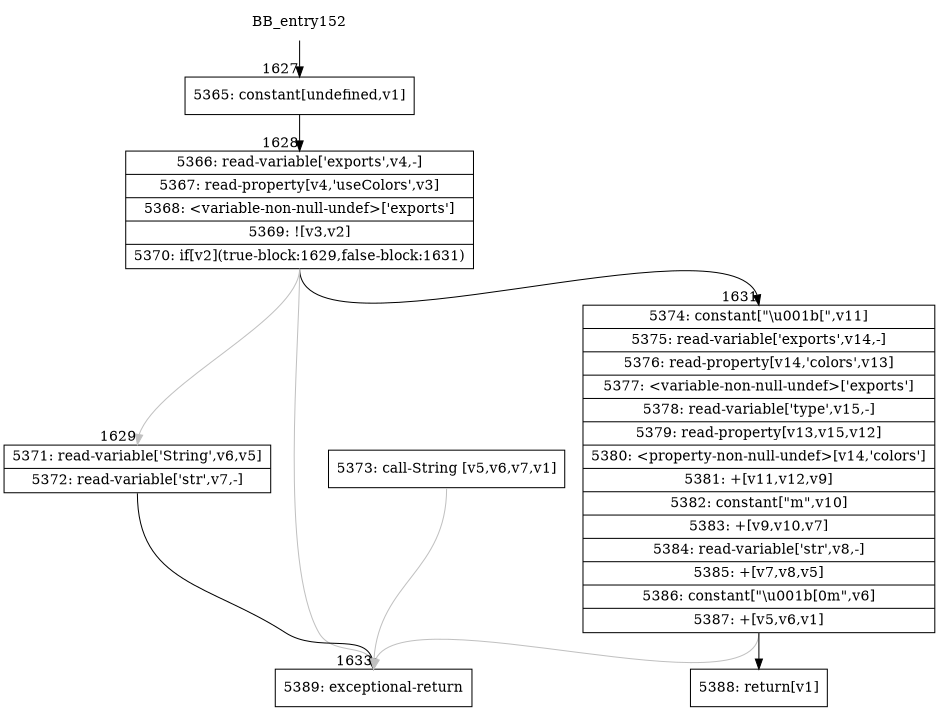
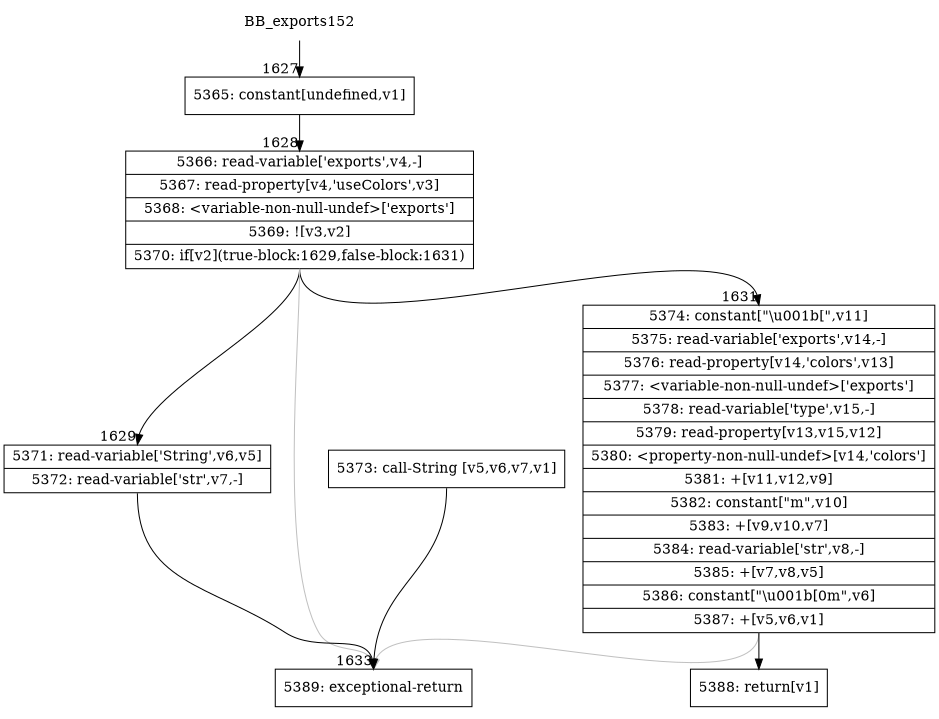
node "BB_entry152": label "BB_entry152" -> "BB_exports152"
edge "5366: read-variable['exports',v4,-]" -> "5371: read-variable['String',v6,v5]": color gray -> black
edge "5373: call-String [v5,v6,v7,v1]" -> "5389: exceptional-return": color gray -> black
